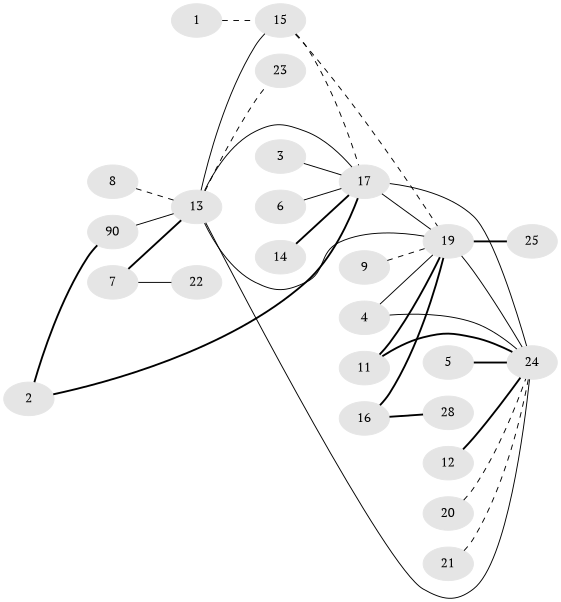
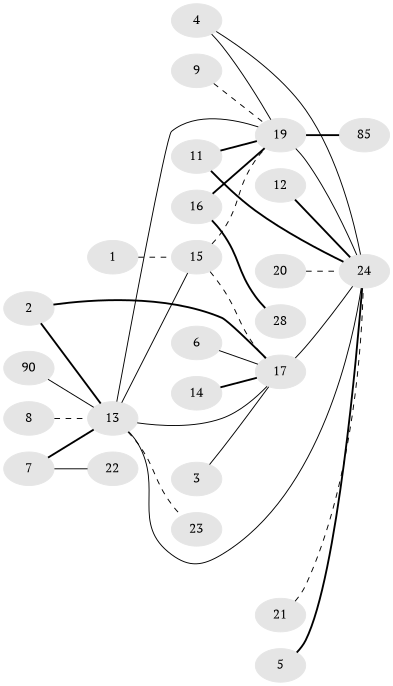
edge "17" -- "19": removed
node "25": label "25" -> "85"
edge "90" -- "2": now "13" -- "2"
